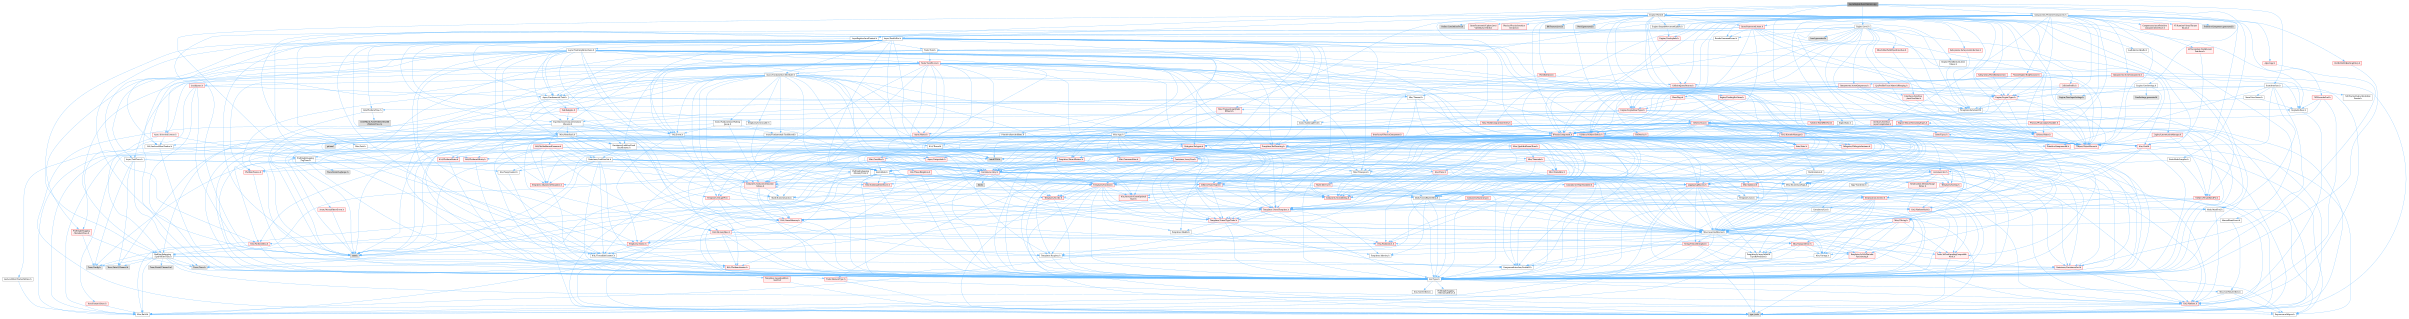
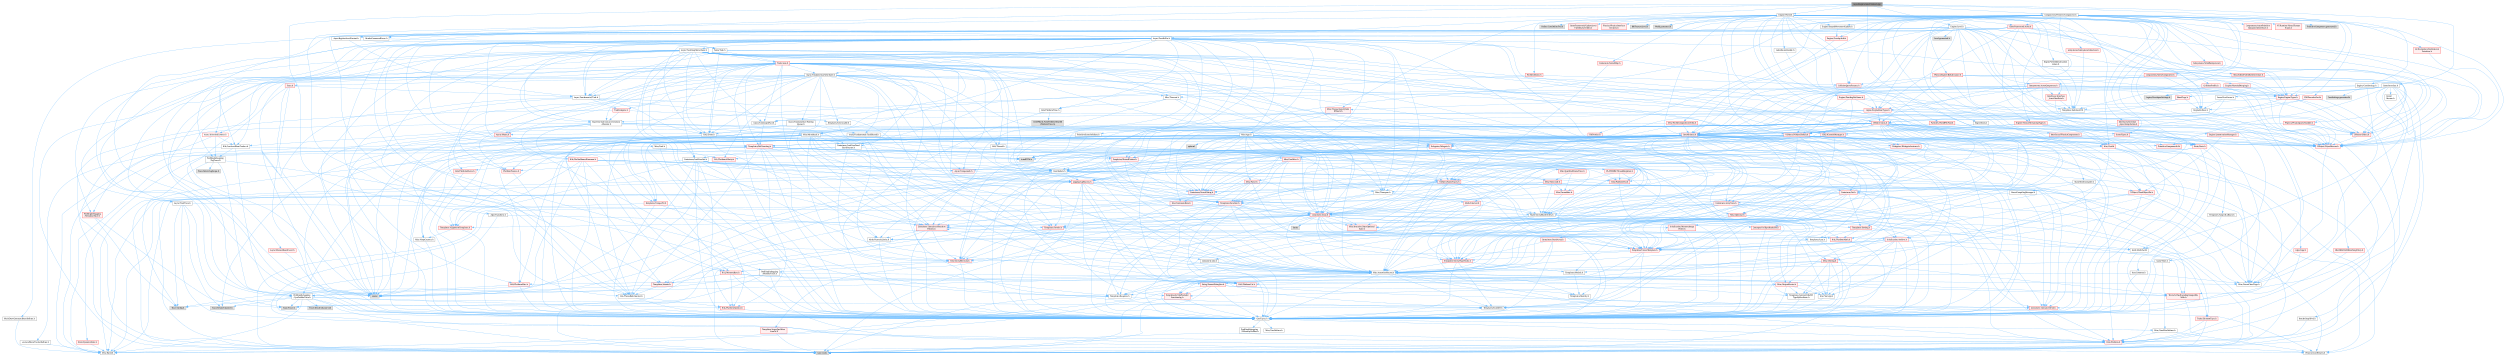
node "Tasks/TaskPrivate.h": label "Tasks/TaskPrivate.h" -> "Tasks/Less.h"
node "Containers/SortedMap.h": added
node "HLOD/HLODBatchingPolicy.h": label "HLOD/HLODBatchingPolicy.h" -> "HEADER/HLODBatchingPolicy.h"
node "LocalQueue.h": label "LocalQueue.h" -> "Trace.h"
node "CpuProfilerTrace/MaterialMerging.h": label "CpuProfilerTrace/MaterialMerging.h" -> "Engine/MaterialMerging.h"
node "PathTracingOutputInvalidate Reason.h": label "PathTracingOutputInvalidate Reason.h" -> "Detail Reason.h"
edge "ShowFlags.h" -> "ProfilingDebugging /TagTrace.h": now "Async/ParallelFor.h" -> "ProfilingDebugging /TagTrace.h"
edge "UObject/Class.h" -> "Templates/Models.h": now "PhysicsEngine/BodyInstance.h" -> "Templates/Models.h"
node "IPhysicsComponent.h": label "IPhysicsComponent.h" -> "CoreMinimal.h"
edge "Async/UniqueLock.h" -> "ProfilingDebugging /MemoryTrace.h": now "HAL/UnrealMemory.h" -> "ProfilingDebugging /MemoryTrace.h"
edge "Containers/LockFreeList.h" -> "Misc/NoopCounter.h": now "Templates/AlignmentTemplates.h" -> "Misc/NoopCounter.h"
node "HAL/ThreadSingleton.h": label "HAL/ThreadSingleton.h" -> "PLATFORM/ThreadSingleton.h"
node "HAL/TaskGraphInterfaces.h": label "HAL/TaskGraphInterfaces.h" -> "HAL/PlatformTLS.h"
edge "Misc/CommandLine.h" -> "Containers/UnrealString.h": reversed
node "IAssetCompilingManager.h": added
node "Templates/ScopedCallback.h": added
node "ManualResetEvent.h": label "ManualResetEvent.h" -> "GameTime.h"
node "ComponentInterface/EnableIf.h": label "ComponentInterface/EnableIf.h" -> "Templates/EnableIf.h"
edge "EngineStats.h" -> "type_traits": now "Experimental/ConcurrentLinear Allocator.h" -> "type_traits"
node "MeshDrawCommandStatsDefines.h": added
node "RenderGraphFwd.h": added
